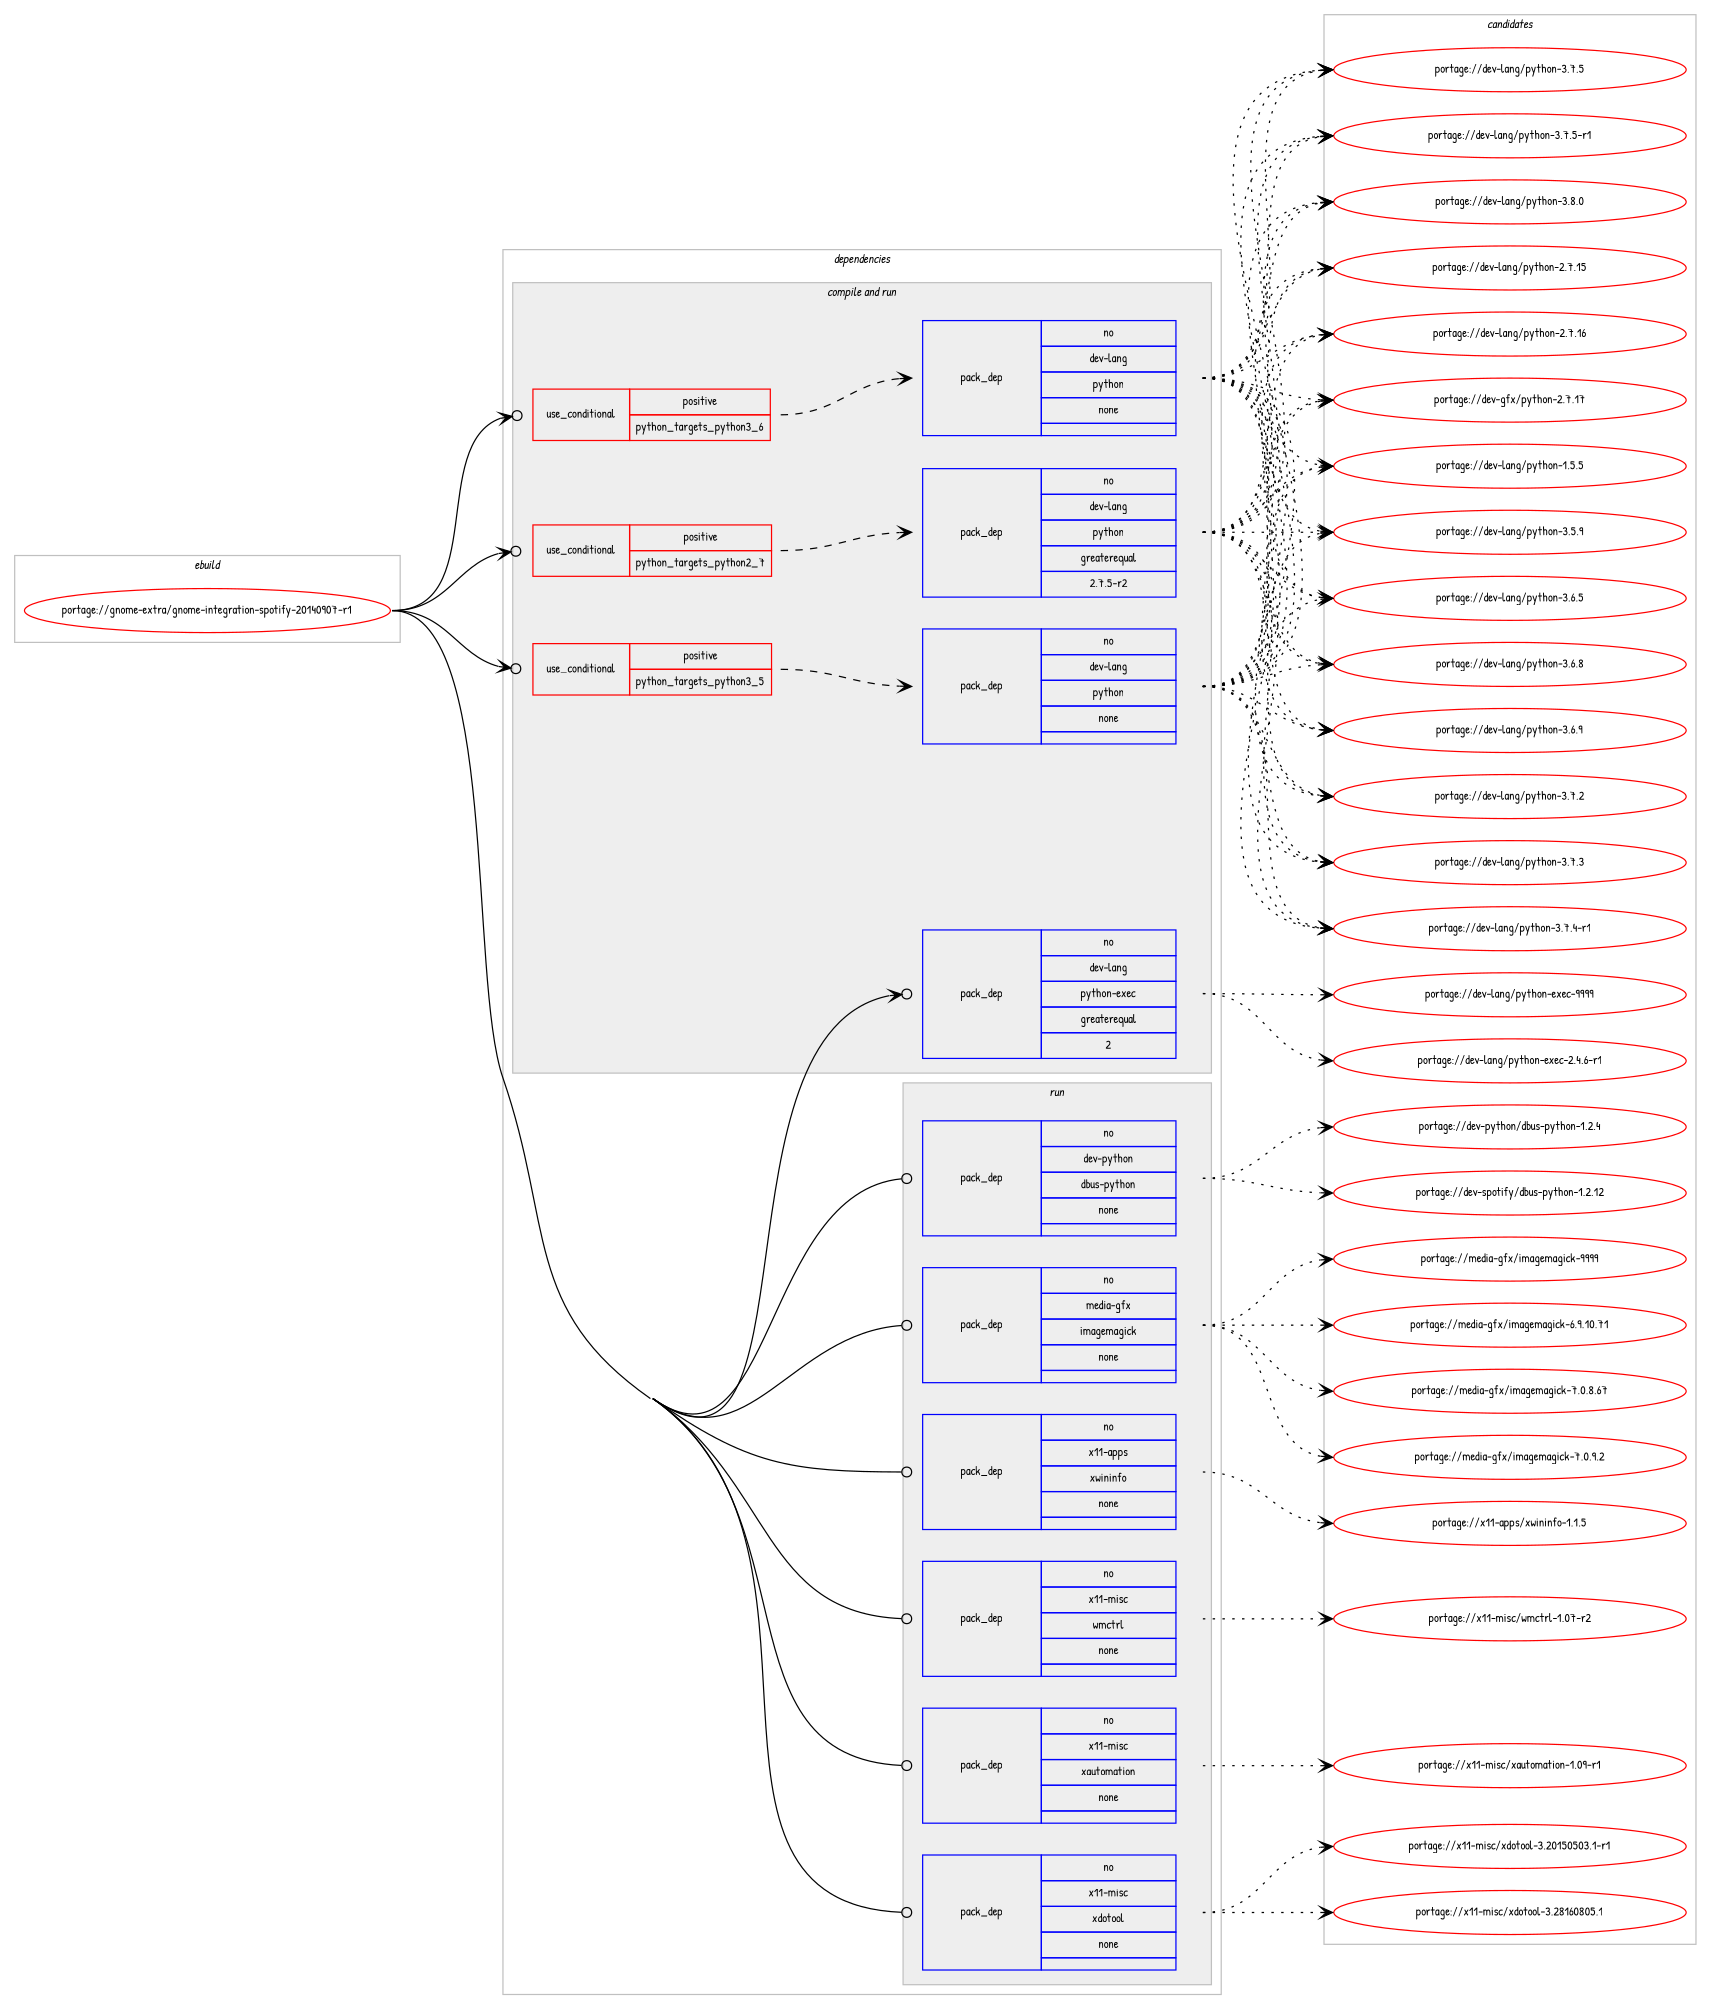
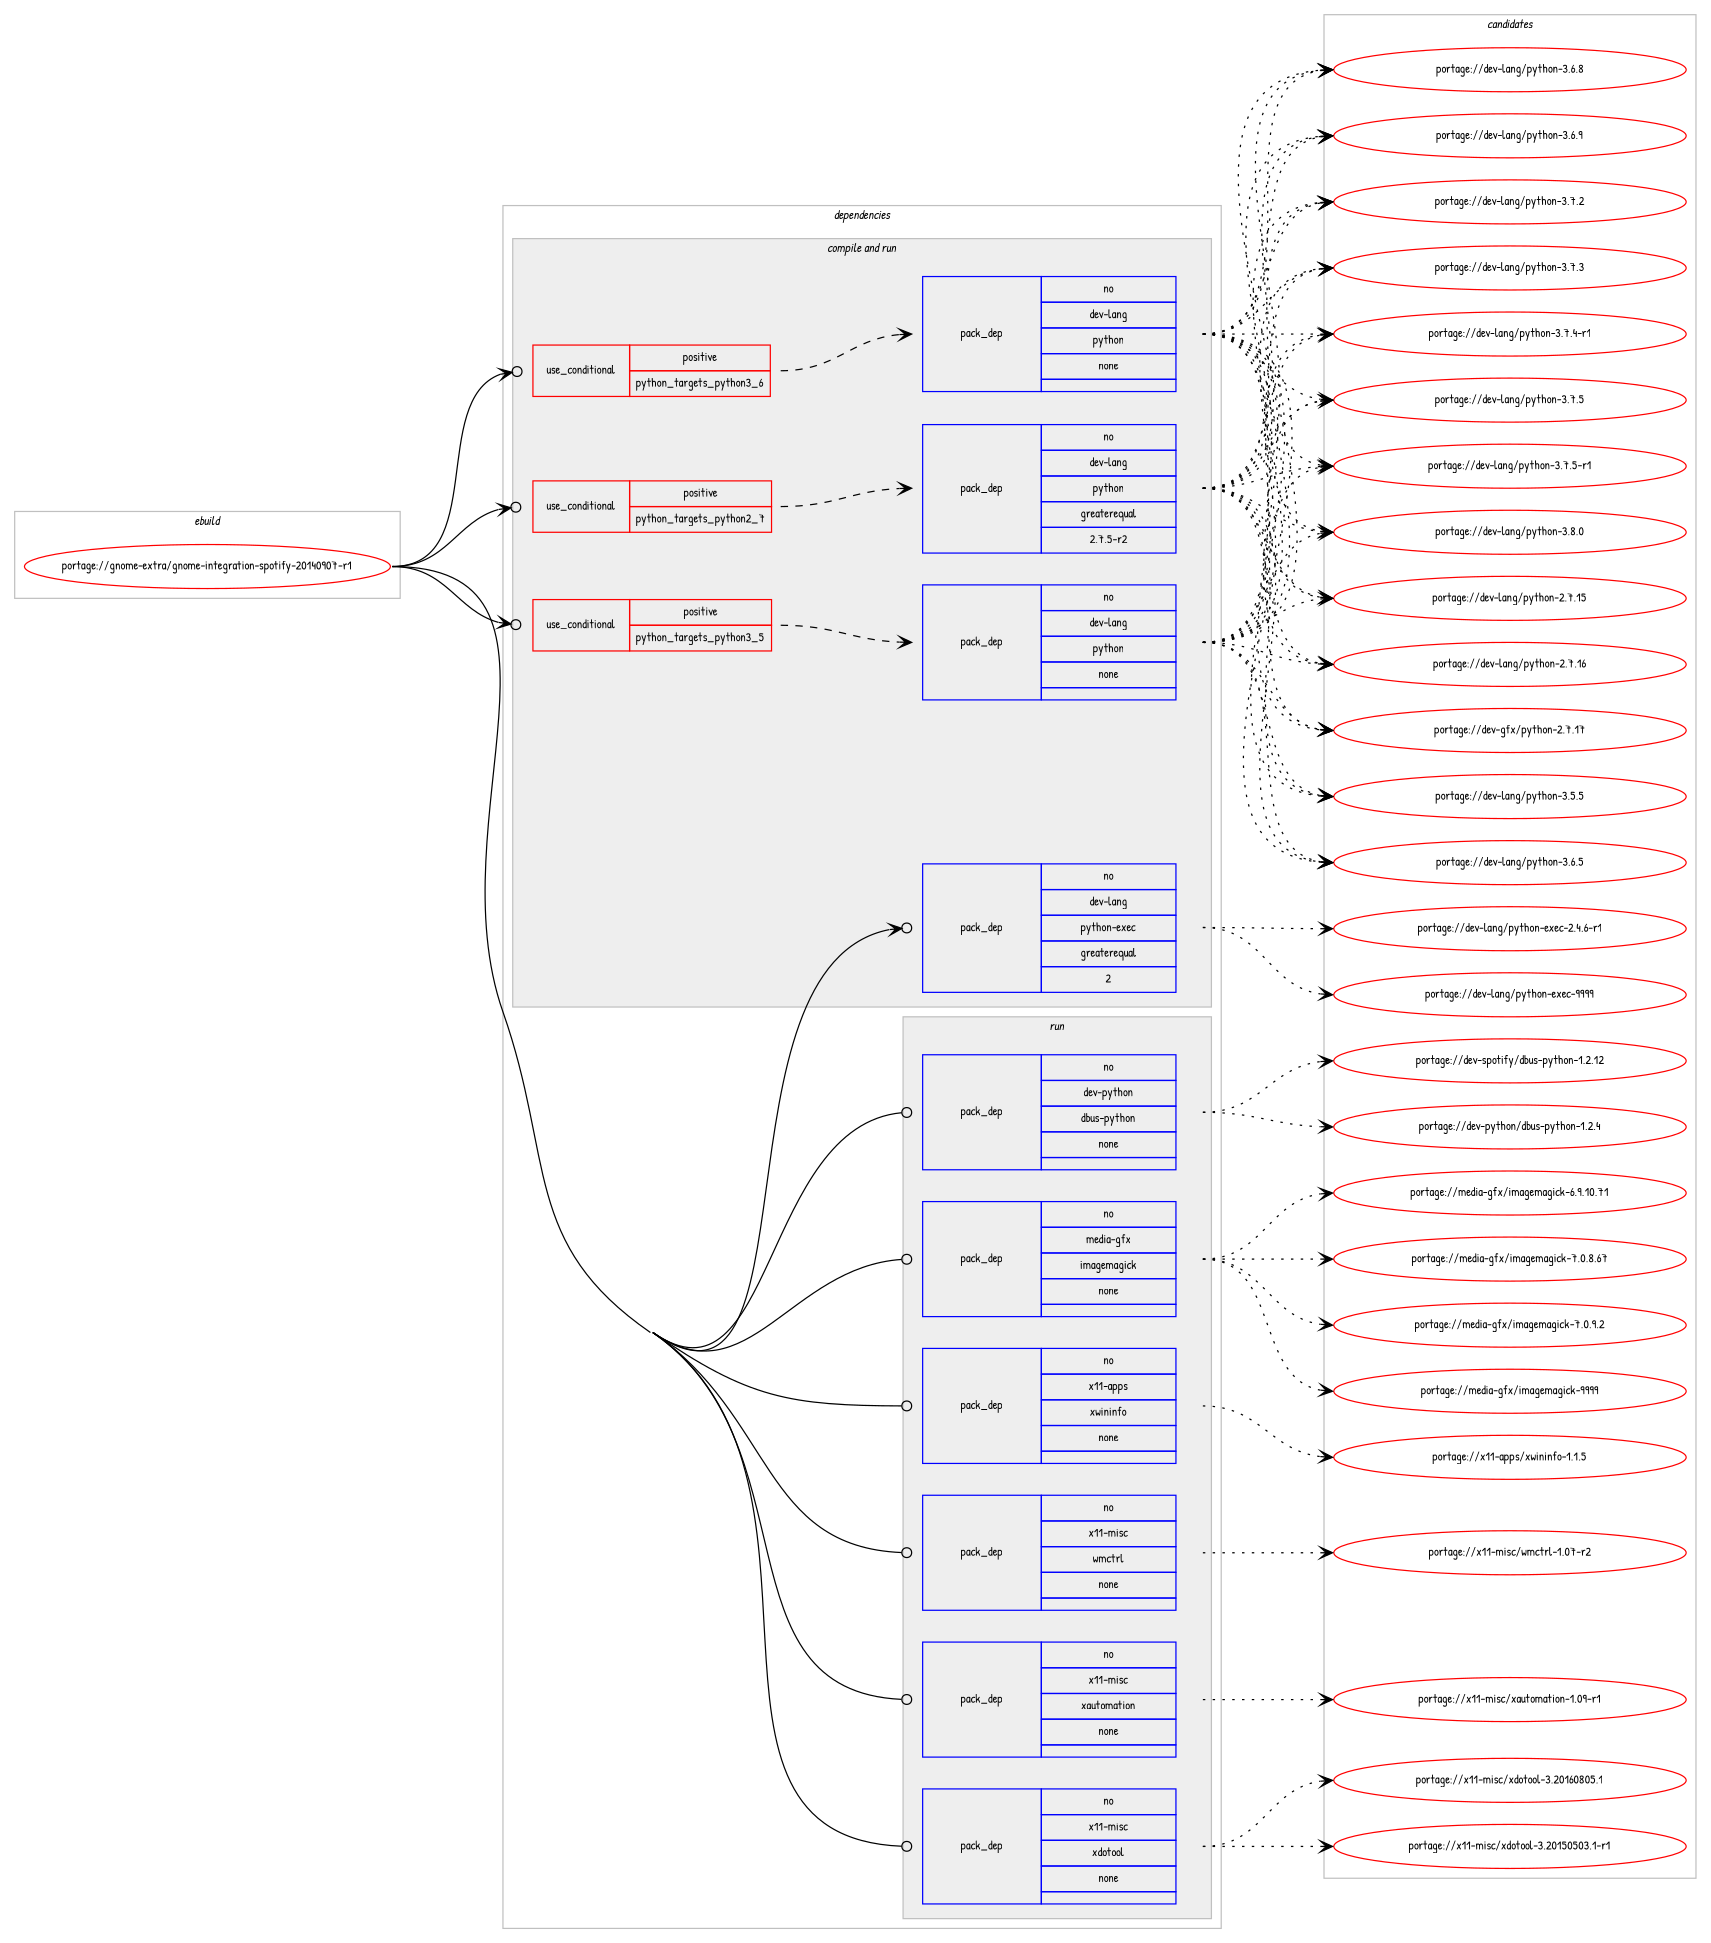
node "portage://dev-lang/python-1.5.5": label "portage://dev-lang/python-1.5.5" -> "portage://dev-lang/python-3.5.5"
node "portage://dev-lang/python-3.5.9": removed
node "portage://x11-misc/xdotool-3.28160805.1": label "portage://x11-misc/xdotool-3.28160805.1" -> "portage://x11-misc/xdotool-3.20160805.1"
